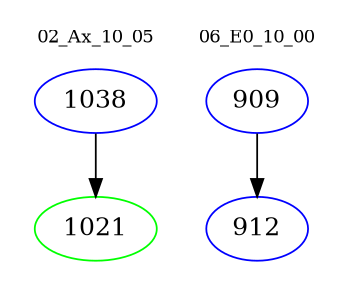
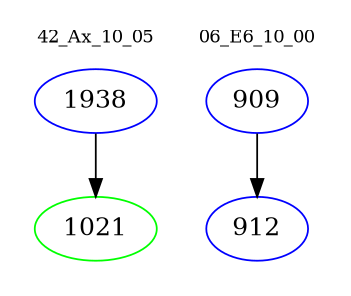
cluster "02_Ax_10_05": label "02_Ax_10_05" -> "42_Ax_10_05"
cluster "06_E0_10_00": label "06_E0_10_00" -> "06_E6_10_00"
node "1038": label "1038" -> "1938"
